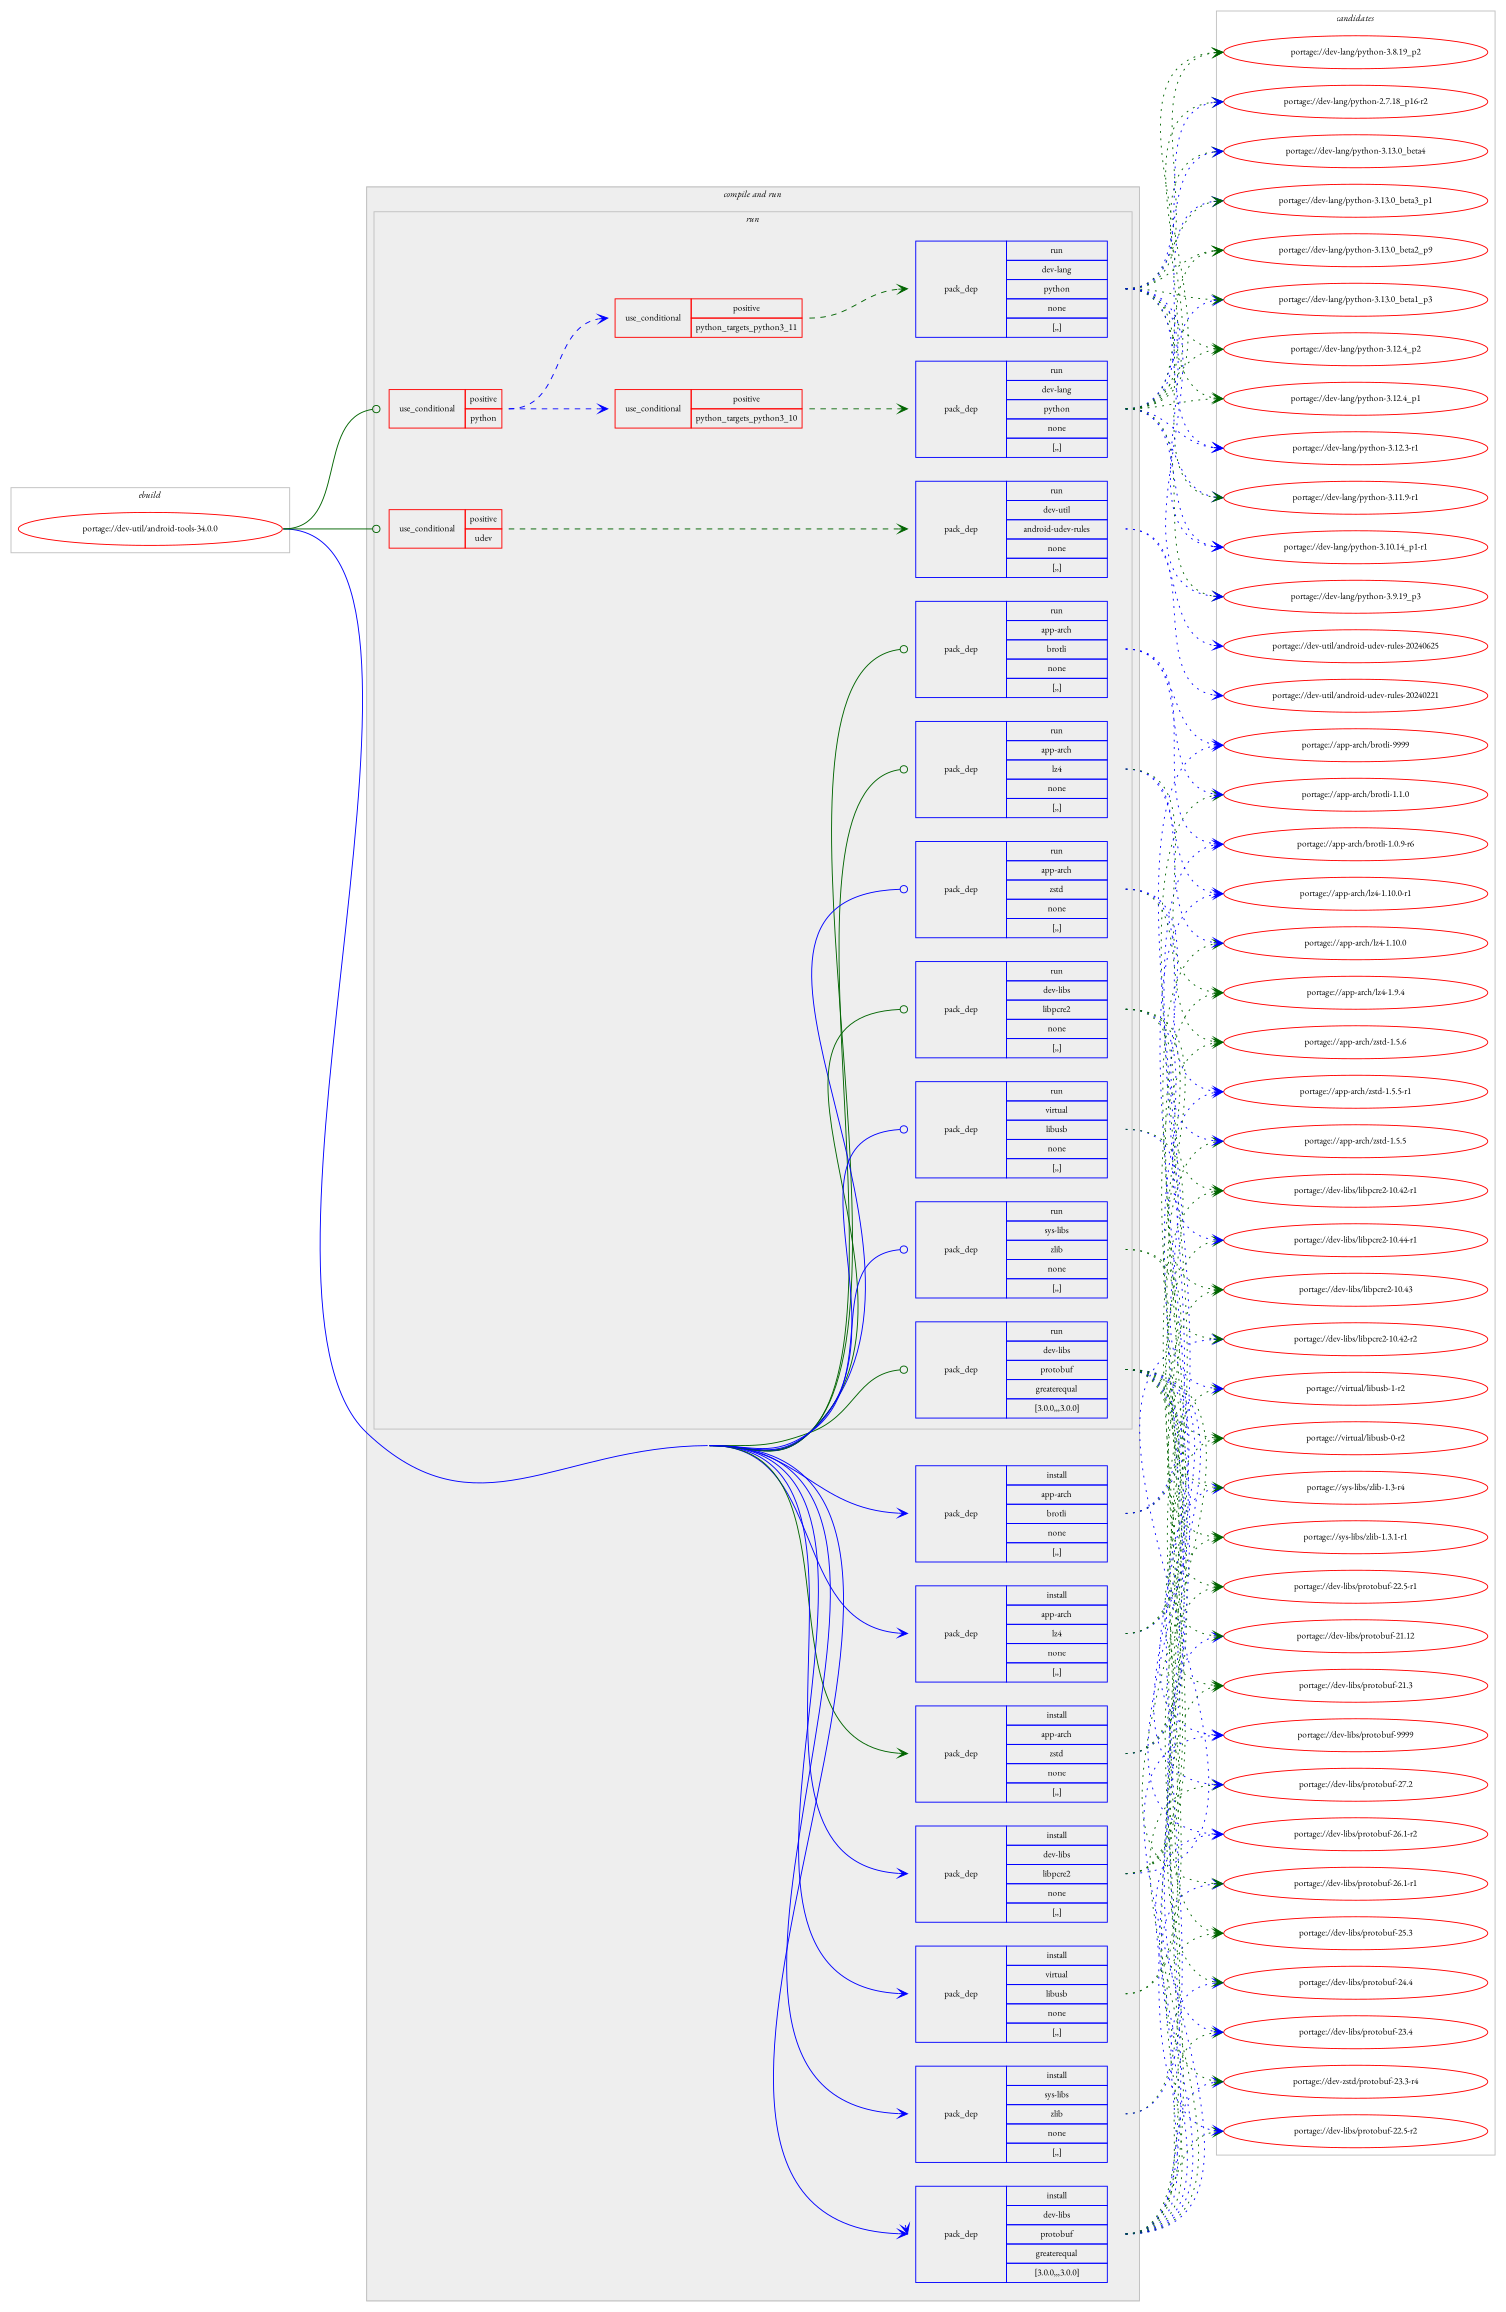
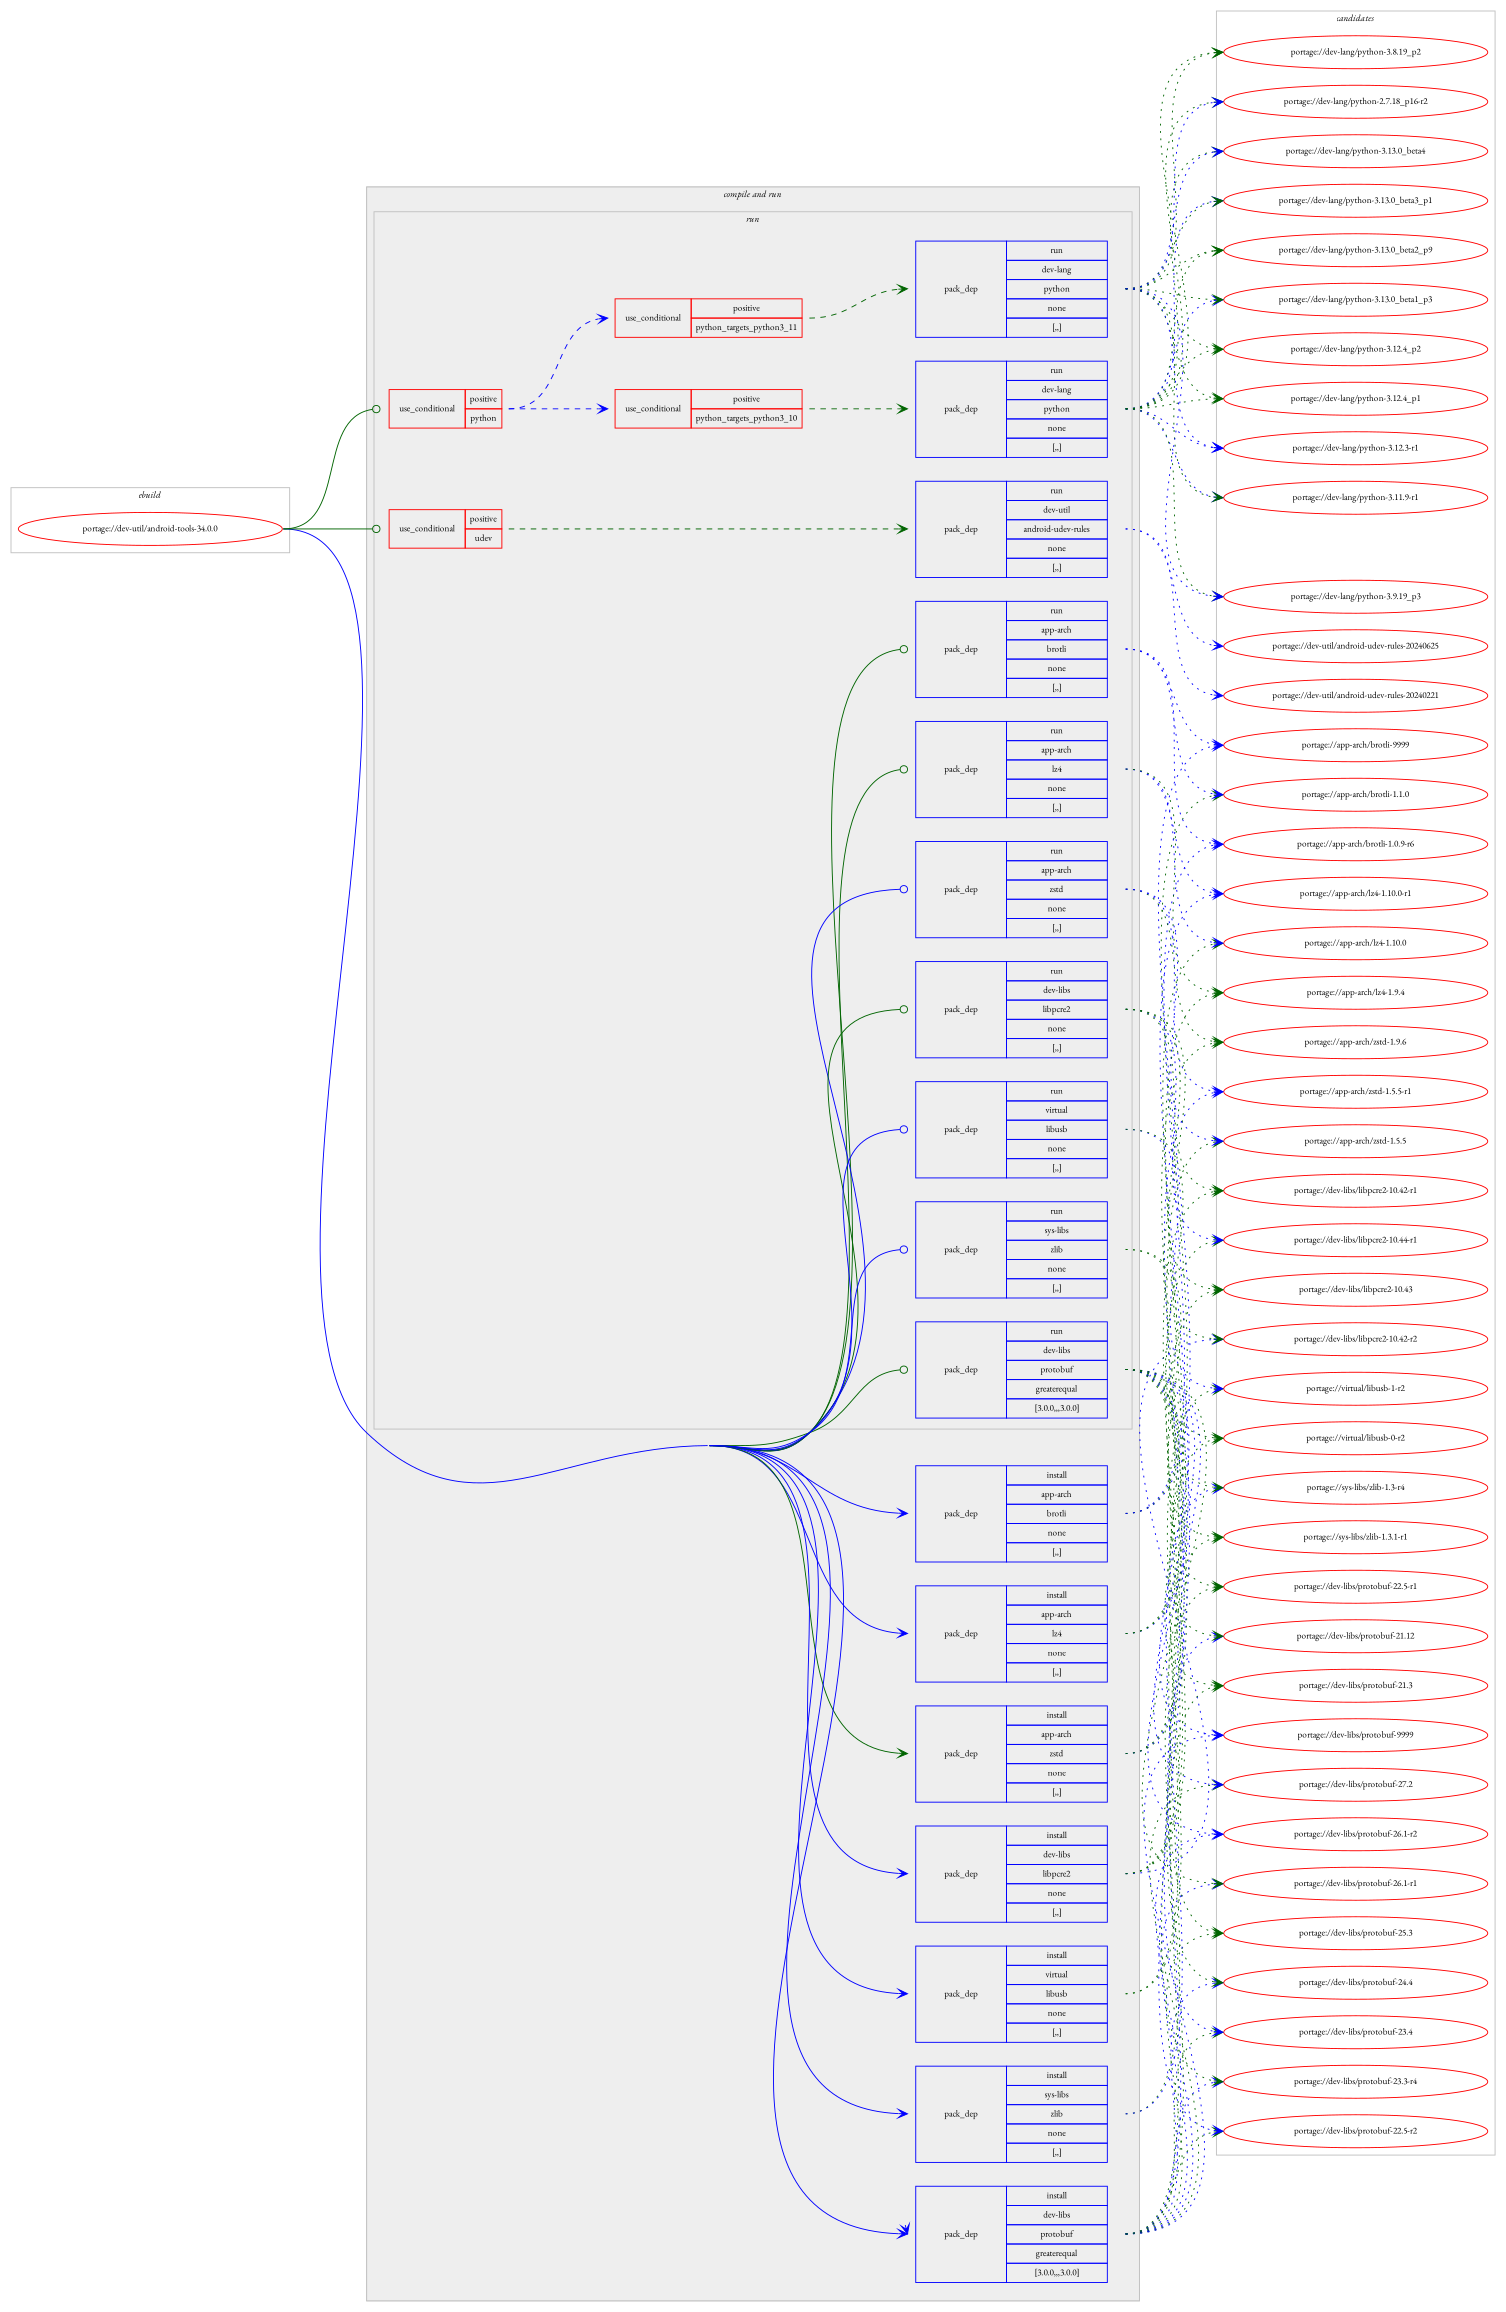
node "portage://dev-lang/python-3.10.14_p1-r1": removed
node "portage://app-arch/zstd-1.5.6": label "portage://app-arch/zstd-1.5.6" -> "portage://app-arch/zstd-1.9.6"
node "portage://dev-zstd/protobuf-23.3-r4": label "portage://dev-zstd/protobuf-23.3-r4" -> "portage://dev-libs/protobuf-23.3-r4"
